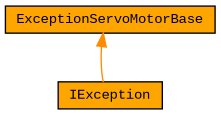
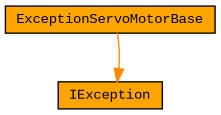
edge "IException" -> "ExceptionServoMotorBase": reversed
